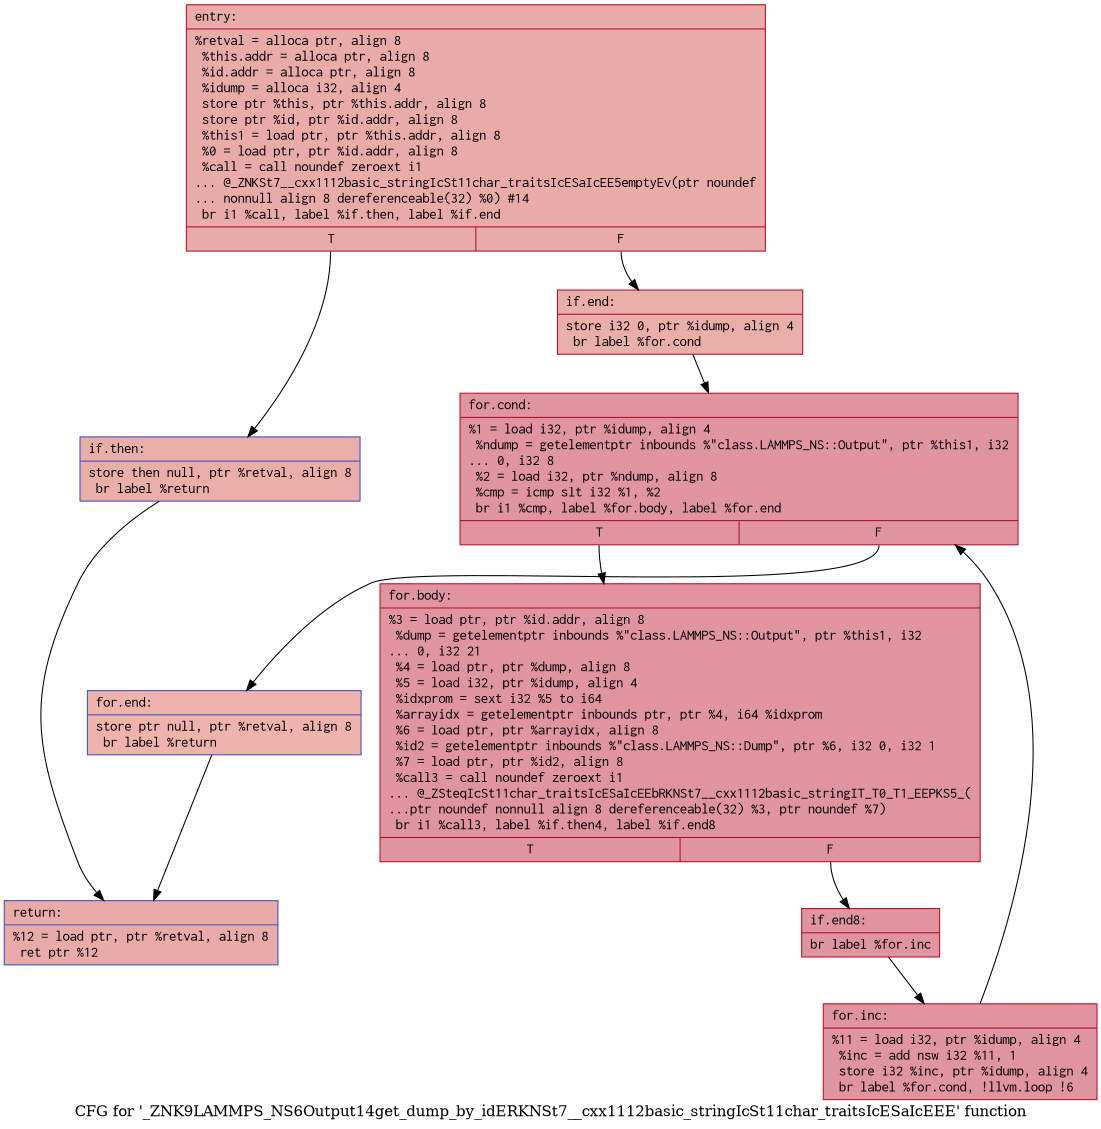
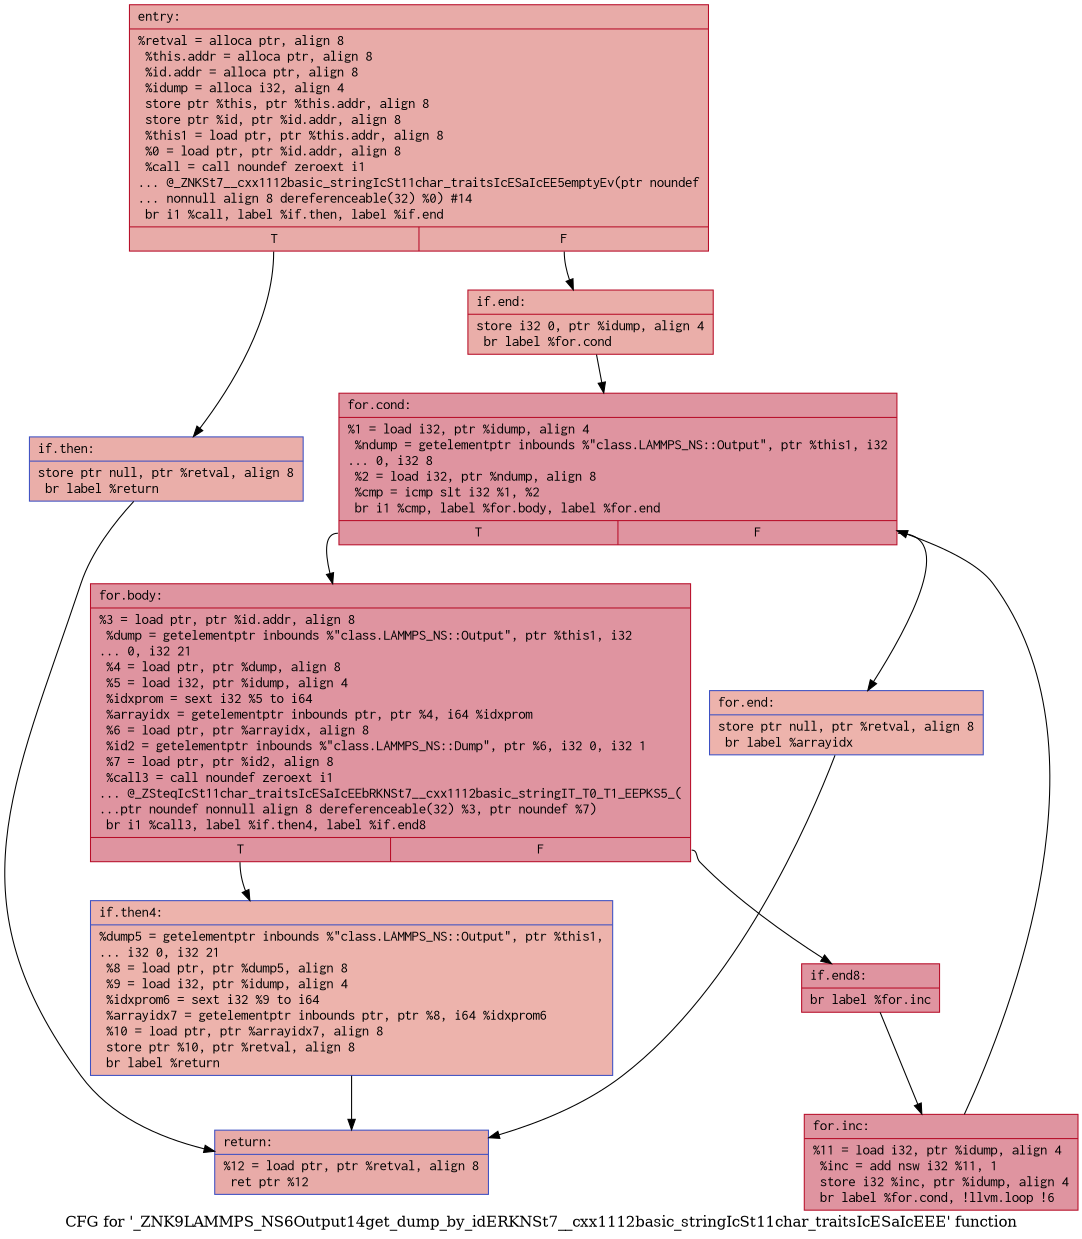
node "if.then:": text "store then null, ptr %retval, align 8" -> "store ptr null, ptr %retval, align 8"
node "for.end:": text "br label %return" -> "br label %arrayidx"
node "if.then4:": added
